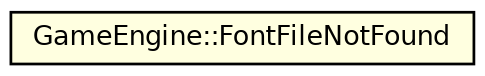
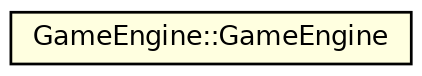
node "GameEngine::FontFileNotFound": label "GameEngine::FontFileNotFound" -> "GameEngine::GameEngine"
